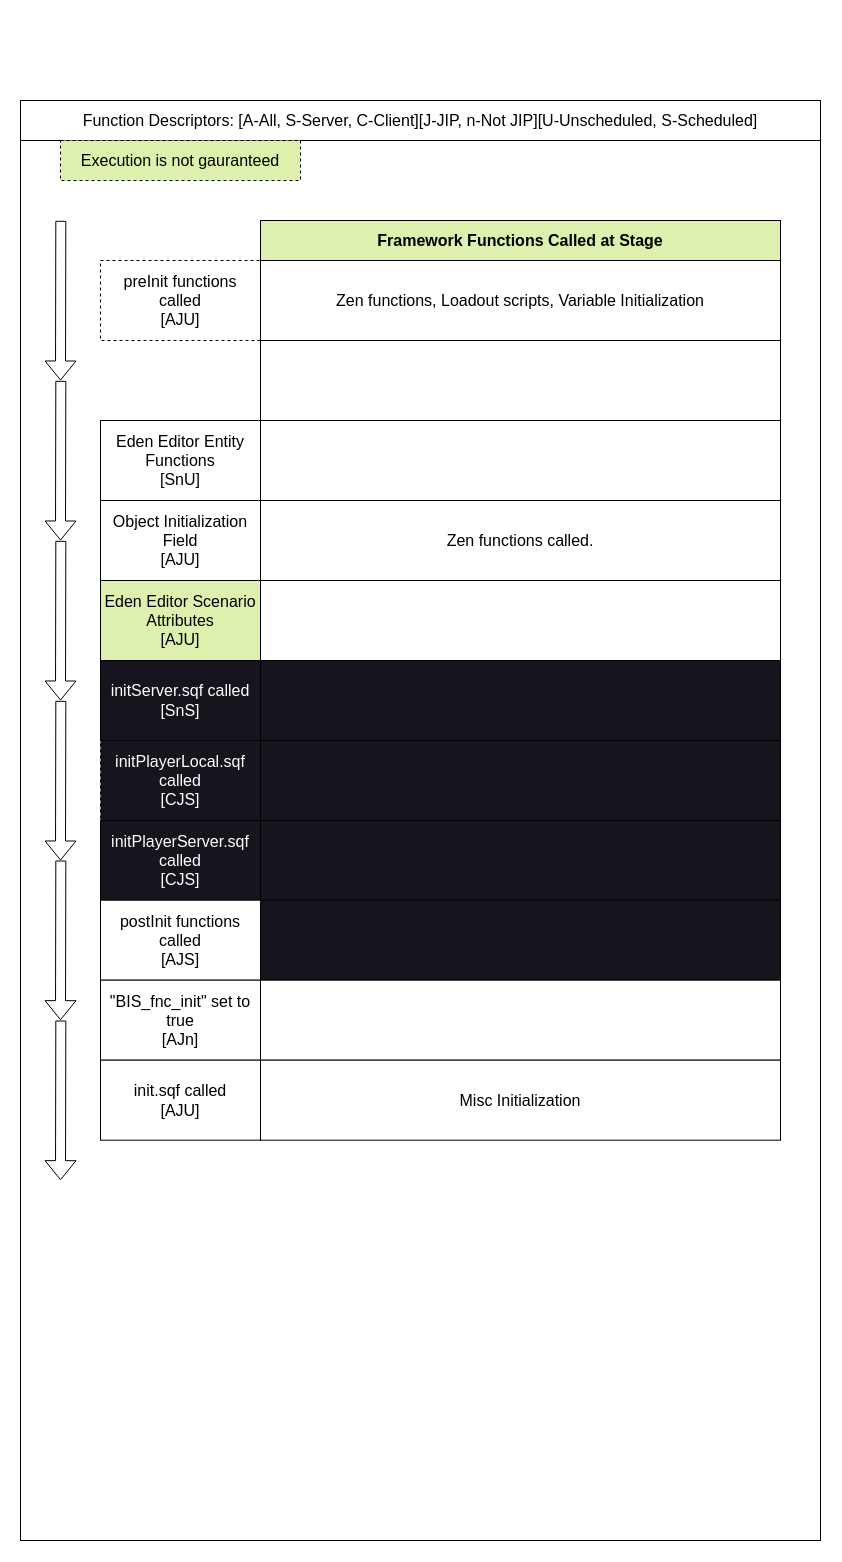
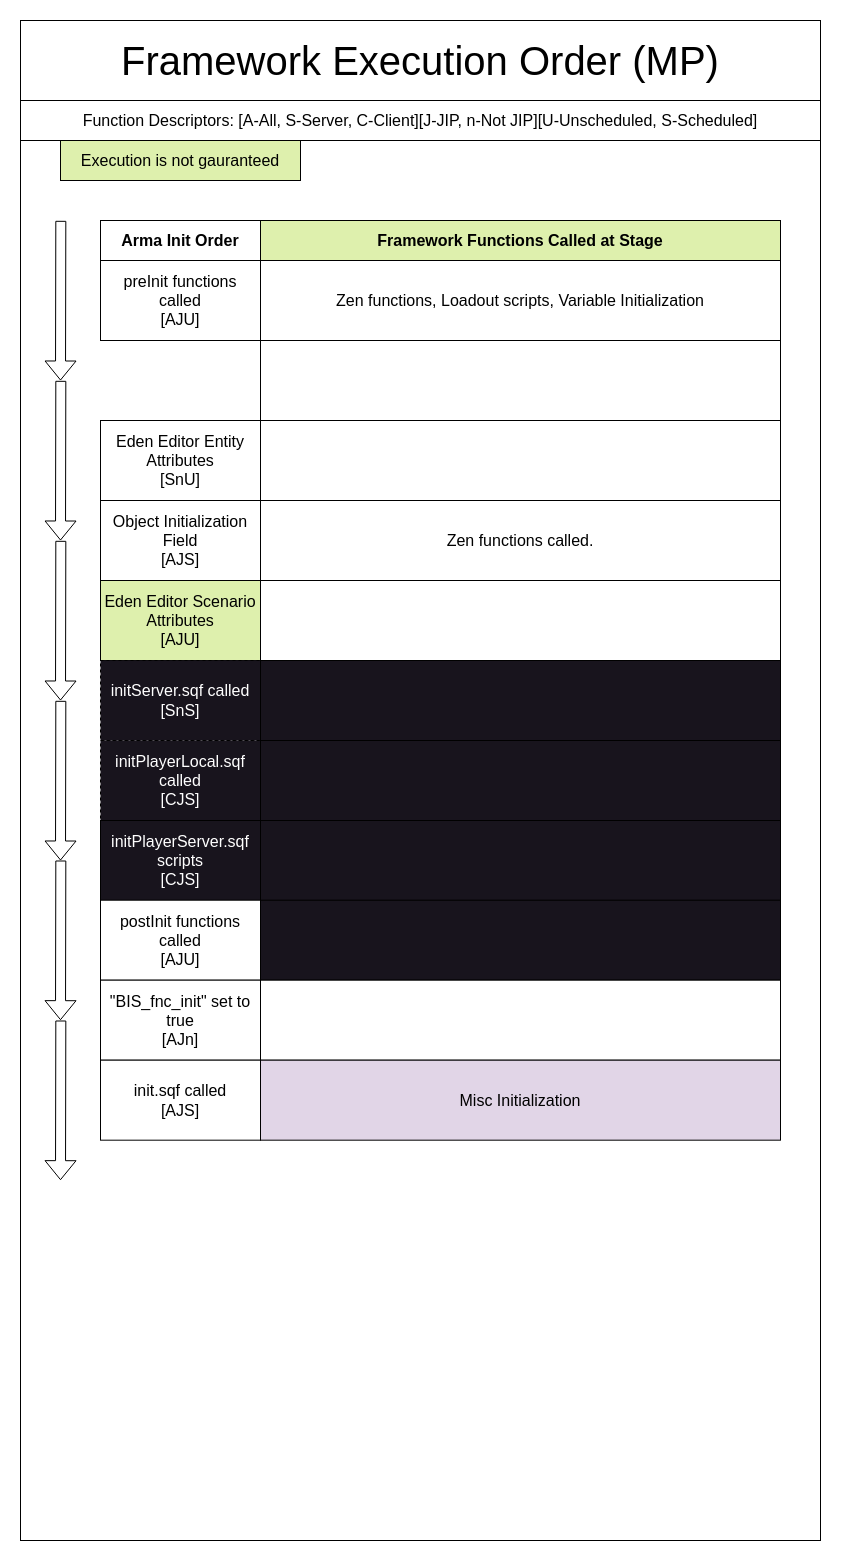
node "Framework Execution Order (MP)": added
node "Execution is not gauranteed": style dashed -> solid
node "Arma Init Order": added
node "preInit functions called [AJU]": style dashed -> solid
node "Eden Editor Entity Functions [SnU]": label "Eden Editor Entity Functions [SnU]" -> "Eden Editor Entity Attributes [SnU]"
node "Object Initialization Field [AJU]": label "Object Initialization Field [AJU]" -> "Object Initialization Field [AJS]"
node "initServer.sqf called [SnS]": style solid -> dashed
node "initPlayerServer.sqf called [CJS]": label "initPlayerServer.sqf called [CJS]" -> "initPlayerServer.sqf scripts [CJS]"
node "postInit functions called [AJS]": label "postInit functions called [AJS]" -> "postInit functions called [AJU]"
node "Misc Initialization": fillcolor #ffffff -> #e1d5e7
node "init.sqf called [AJU]": label "init.sqf called [AJU]" -> "init.sqf called [AJS]"
